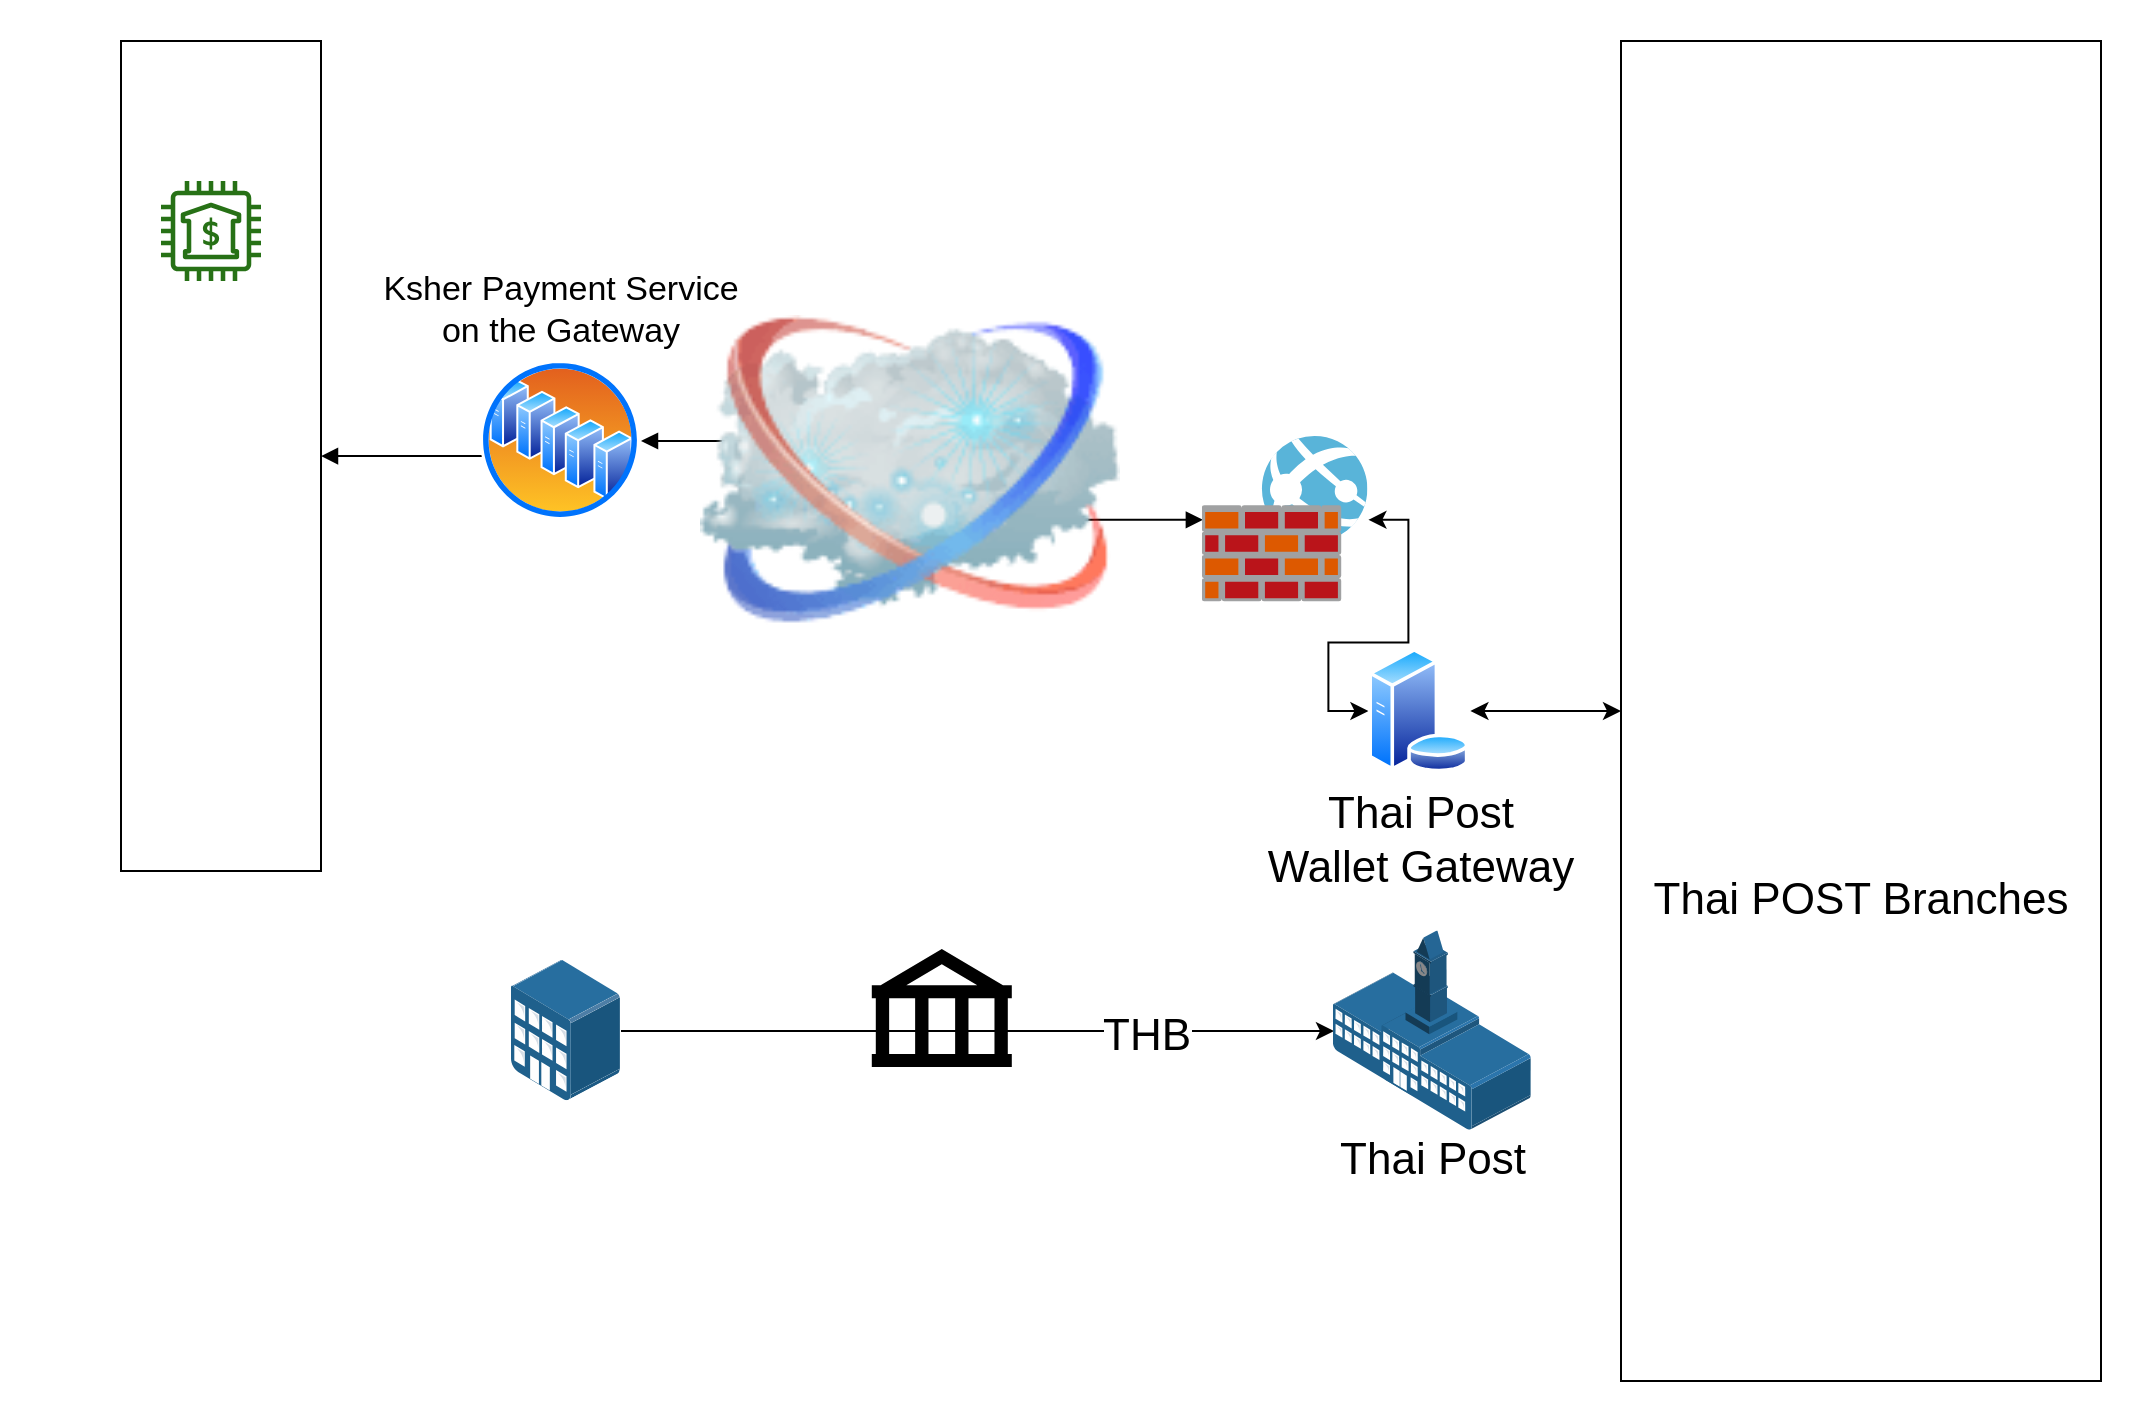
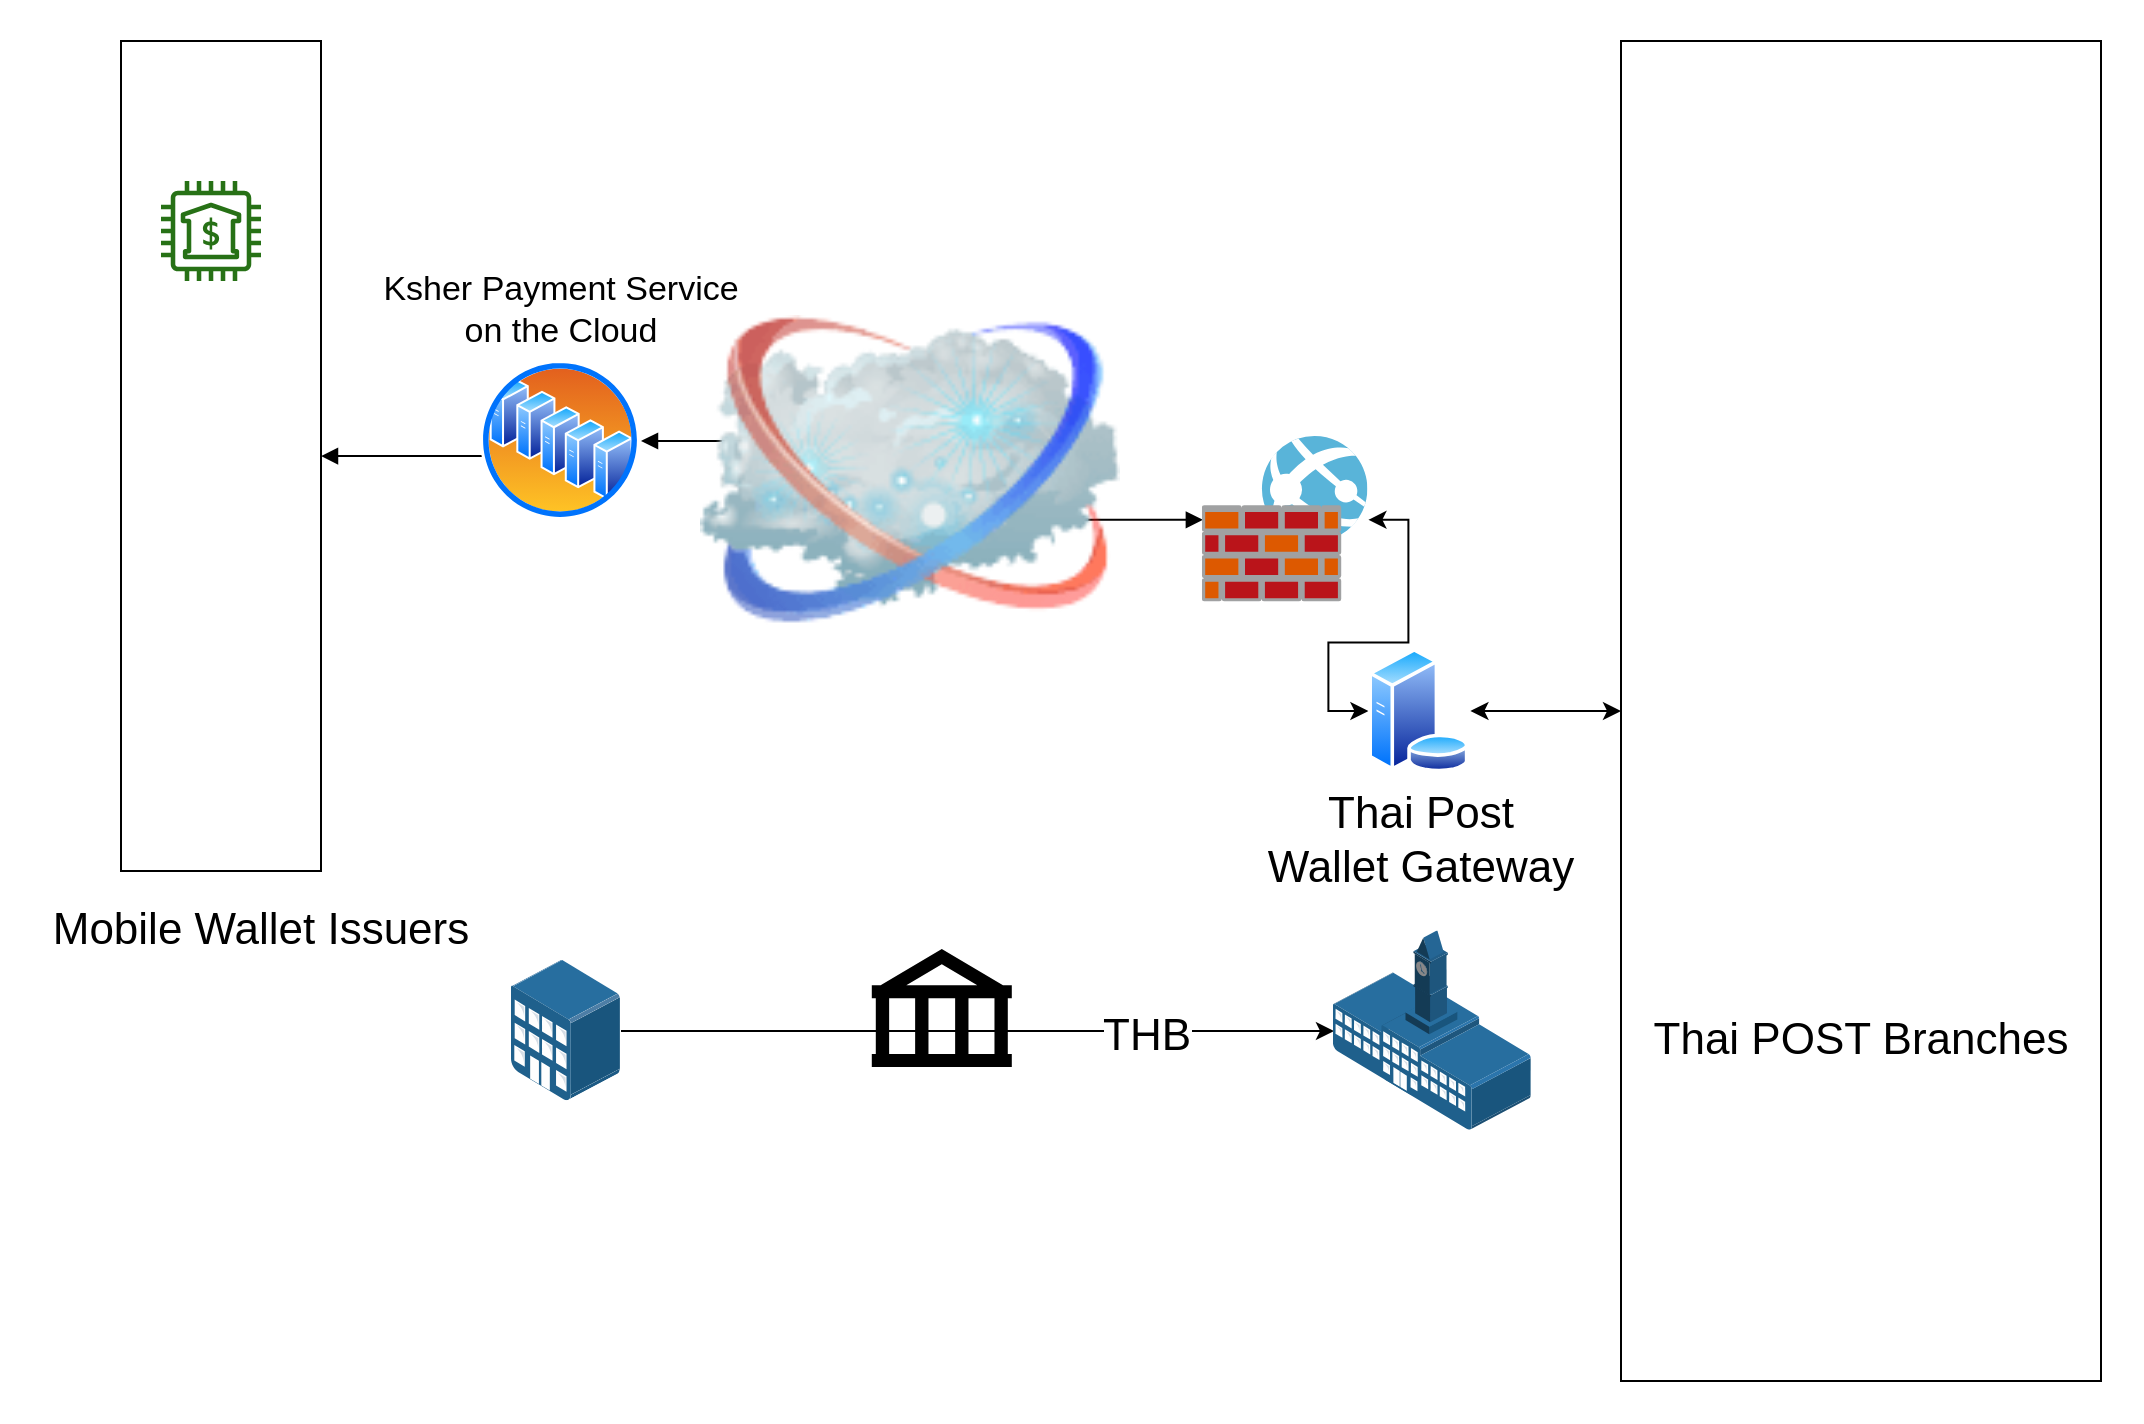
node "Ksher Payment Service on the Gateway": label "Ksher Payment Service on the Gateway" -> "Ksher Payment Service on the Cloud"
node "Thai POST Branches": moved (1861, 901) -> (1861, 1041)
node "Mobile Wallet Issuers": added
node "Thai Post": removed
